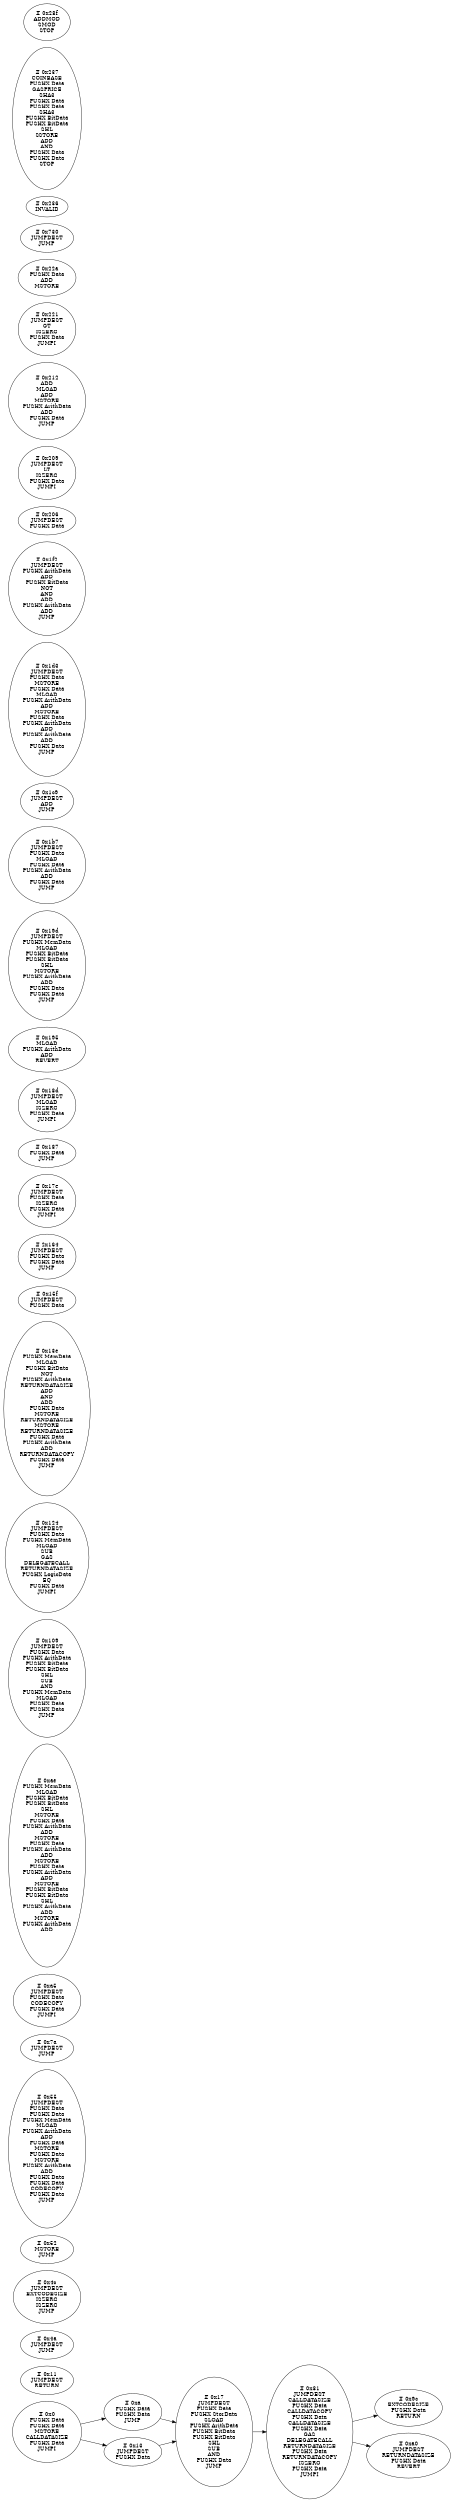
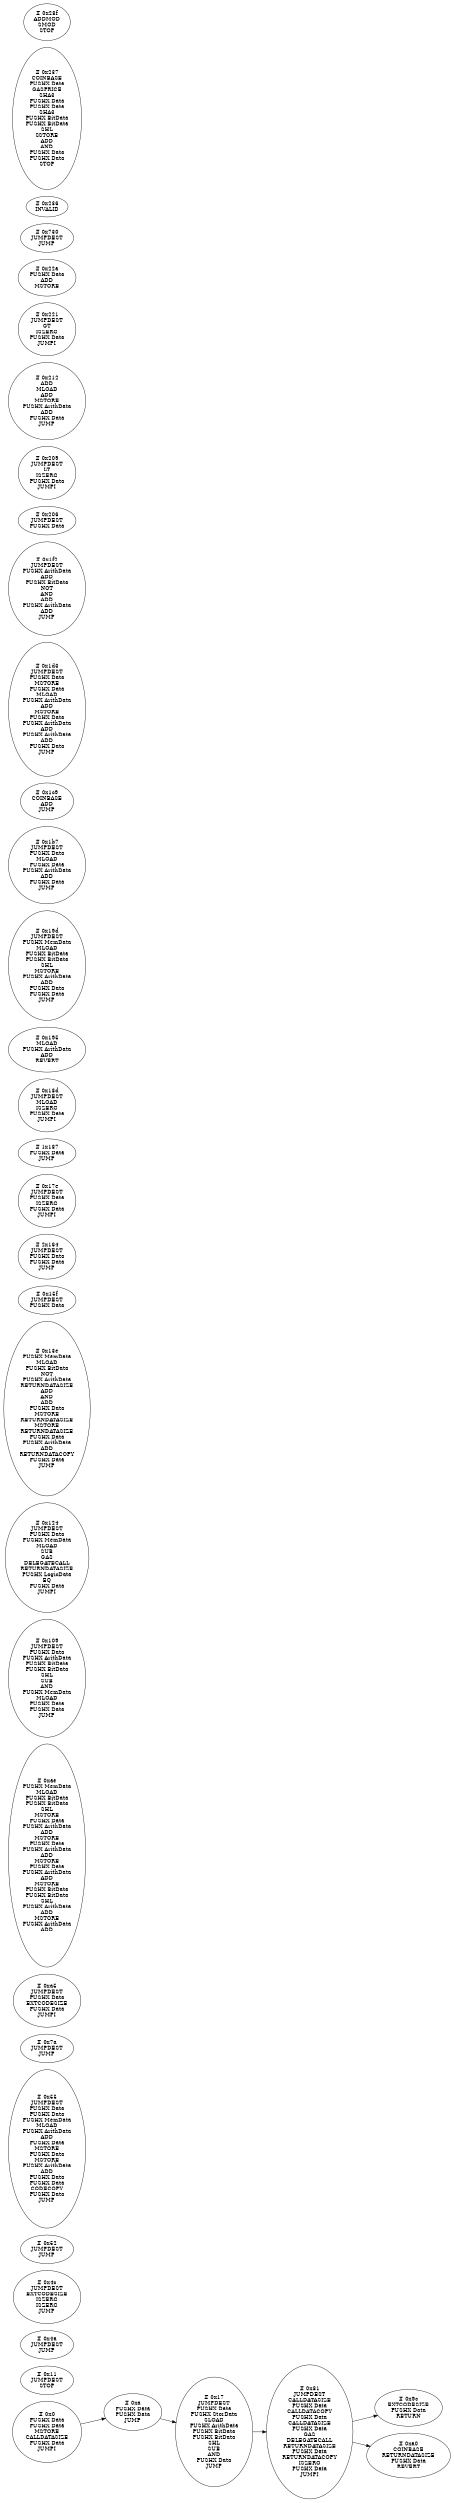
node "# 0x1c9 JUMPDEST ADD JUMP": label "# 0x1c9 JUMPDEST ADD JUMP" -> "# 0x1c9 COINBASE ADD JUMP"
node "# 0x187 PUSHX Data JUMP": label "# 0x187 PUSHX Data JUMP" -> "# 1x187 PUSHX Data JUMP"
node "# 0xa5 JUMPDEST PUSHX Data CODECOPY PUSHX Data JUMPI": label "# 0xa5 JUMPDEST PUSHX Data CODECOPY PUSHX Data JUMPI" -> "# 0xa5 JUMPDEST PUSHX Data EXTCODESIZE PUSHX Data JUMPI"
node "# 0x52 MSTORE JUMP": label "# 0x52 MSTORE JUMP" -> "# 0x52 JUMPDEST JUMP"
node "# 0x11 JUMPDEST RETURN": label "# 0x11 JUMPDEST RETURN" -> "# 0x11 JUMPDEST STOP"
node "# 0x13 JUMPDEST PUSHX Data": removed
node "# 0xa0 JUMPDEST RETURNDATASIZE PUSHX Data REVERT": label "# 0xa0 JUMPDEST RETURNDATASIZE PUSHX Data REVERT" -> "# 0xa0 COINBASE RETURNDATASIZE PUSHX Data REVERT"
